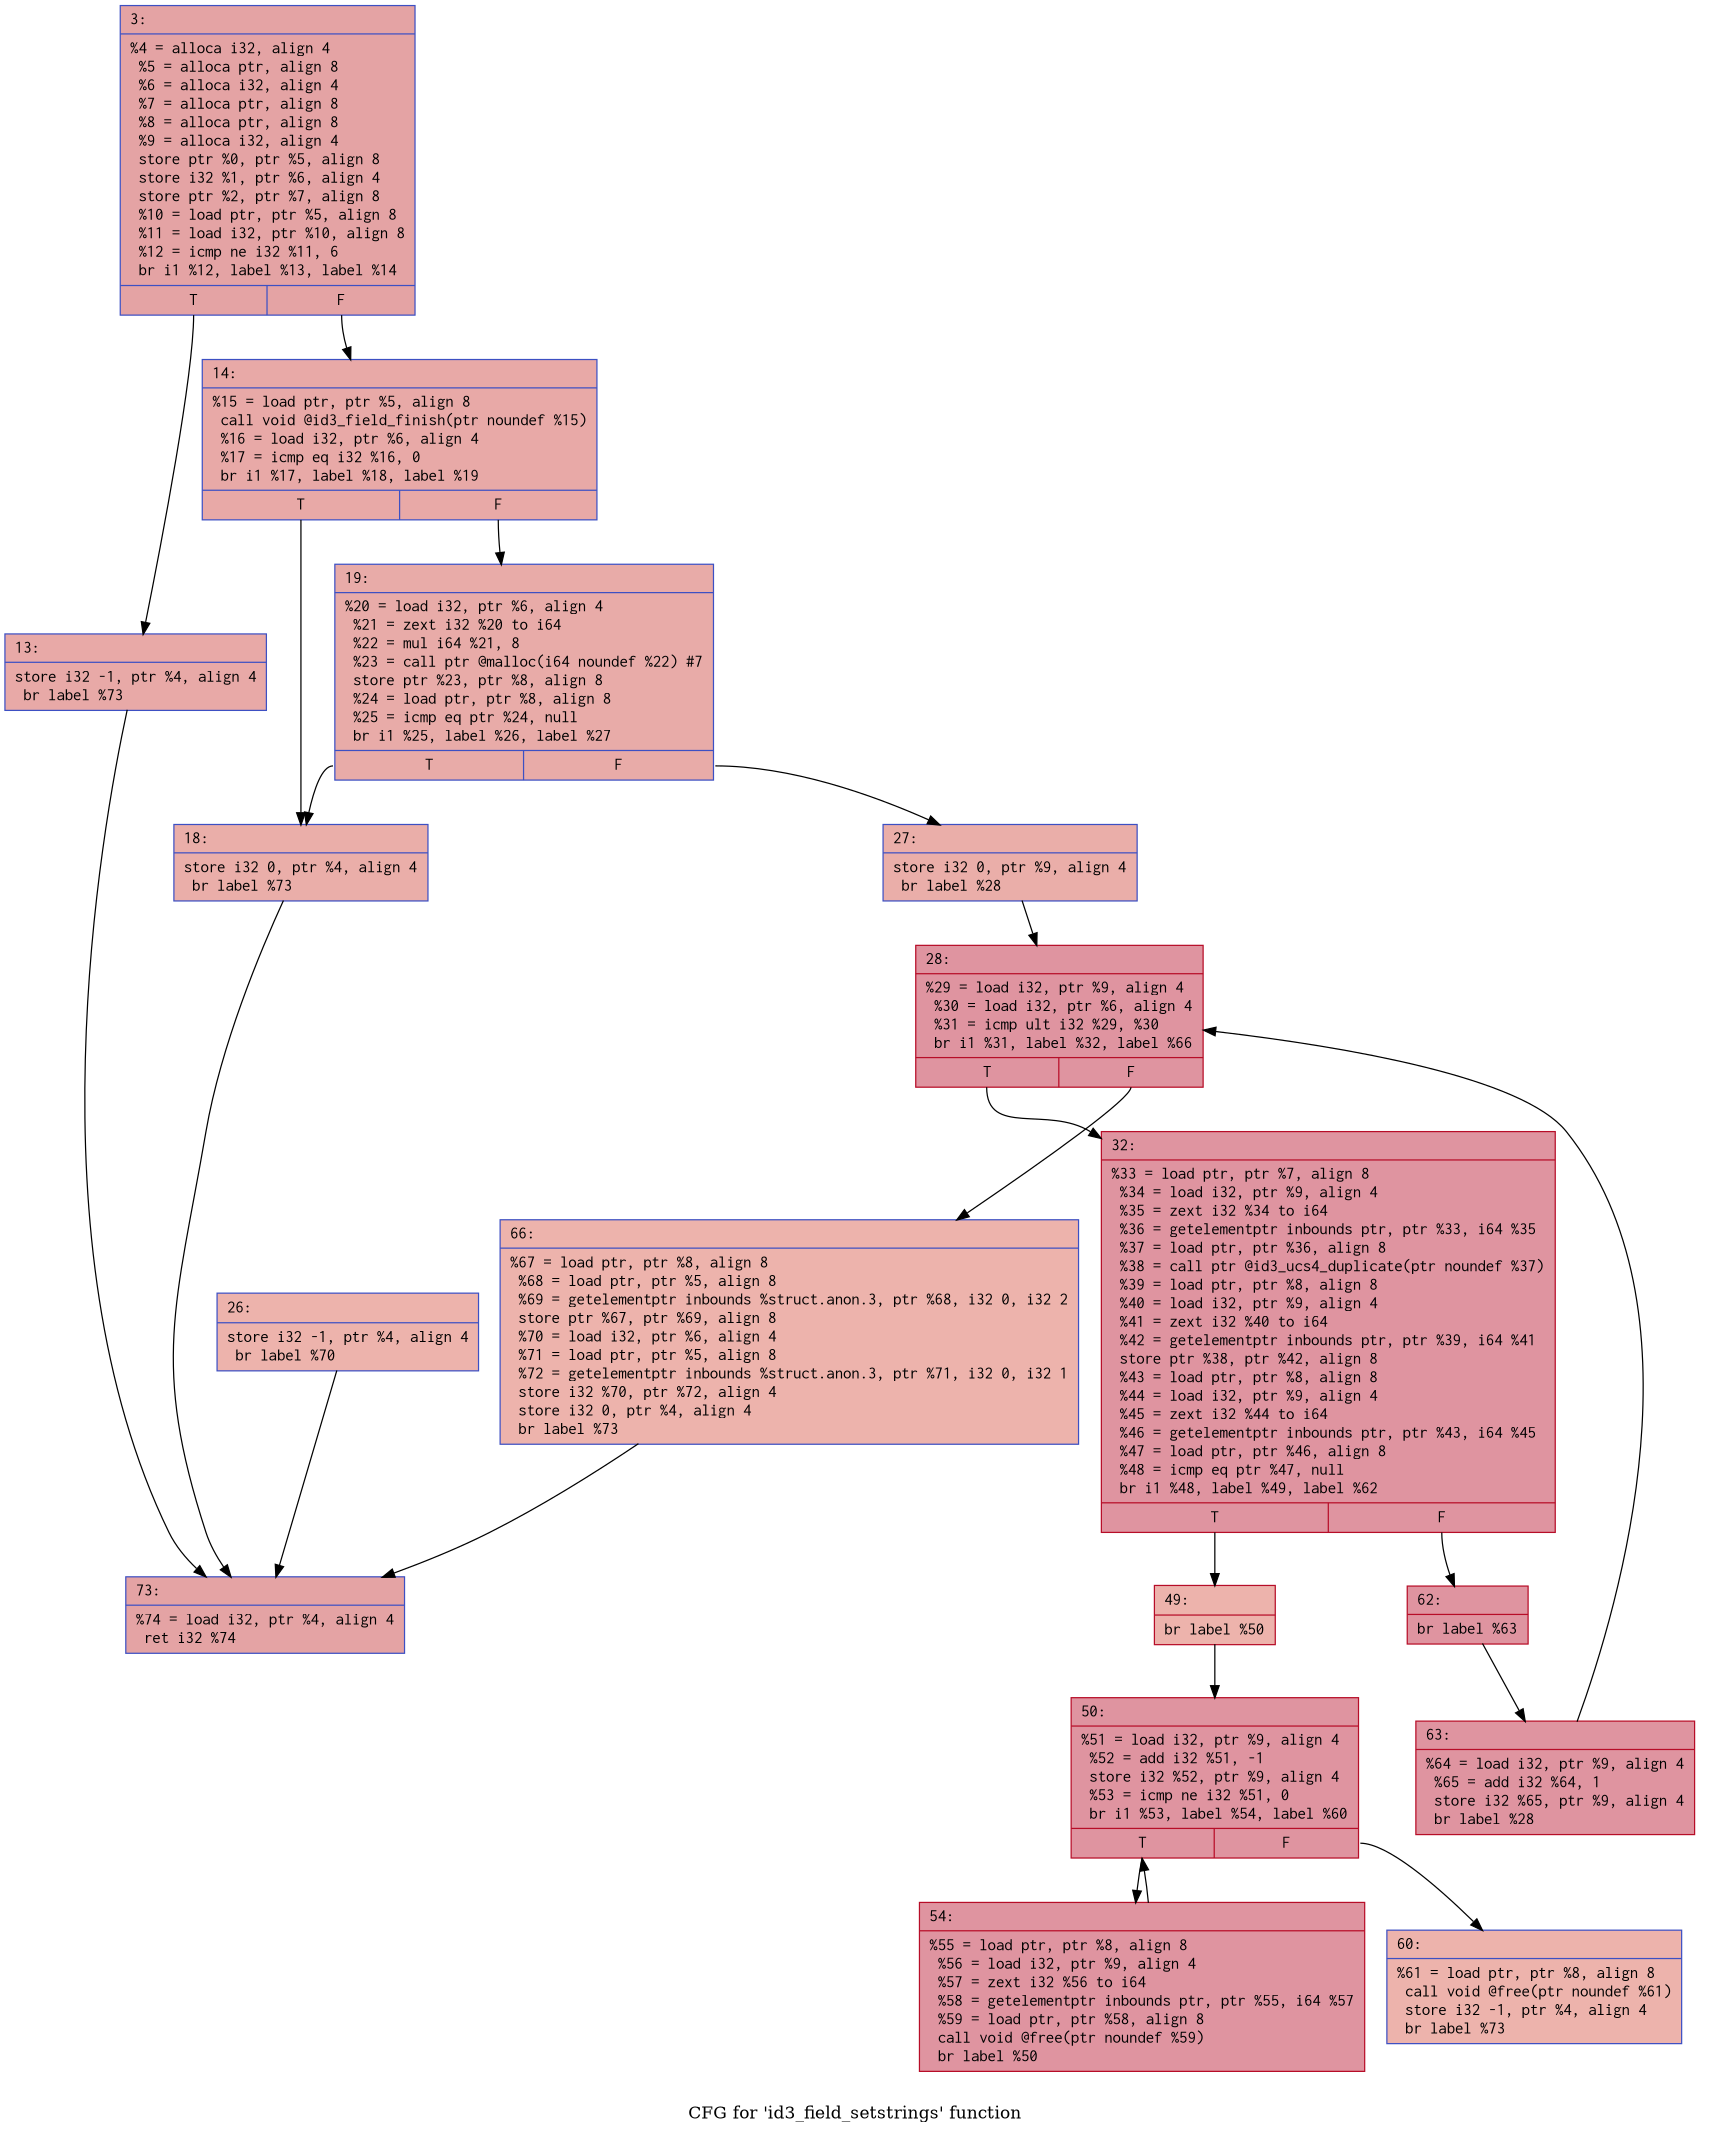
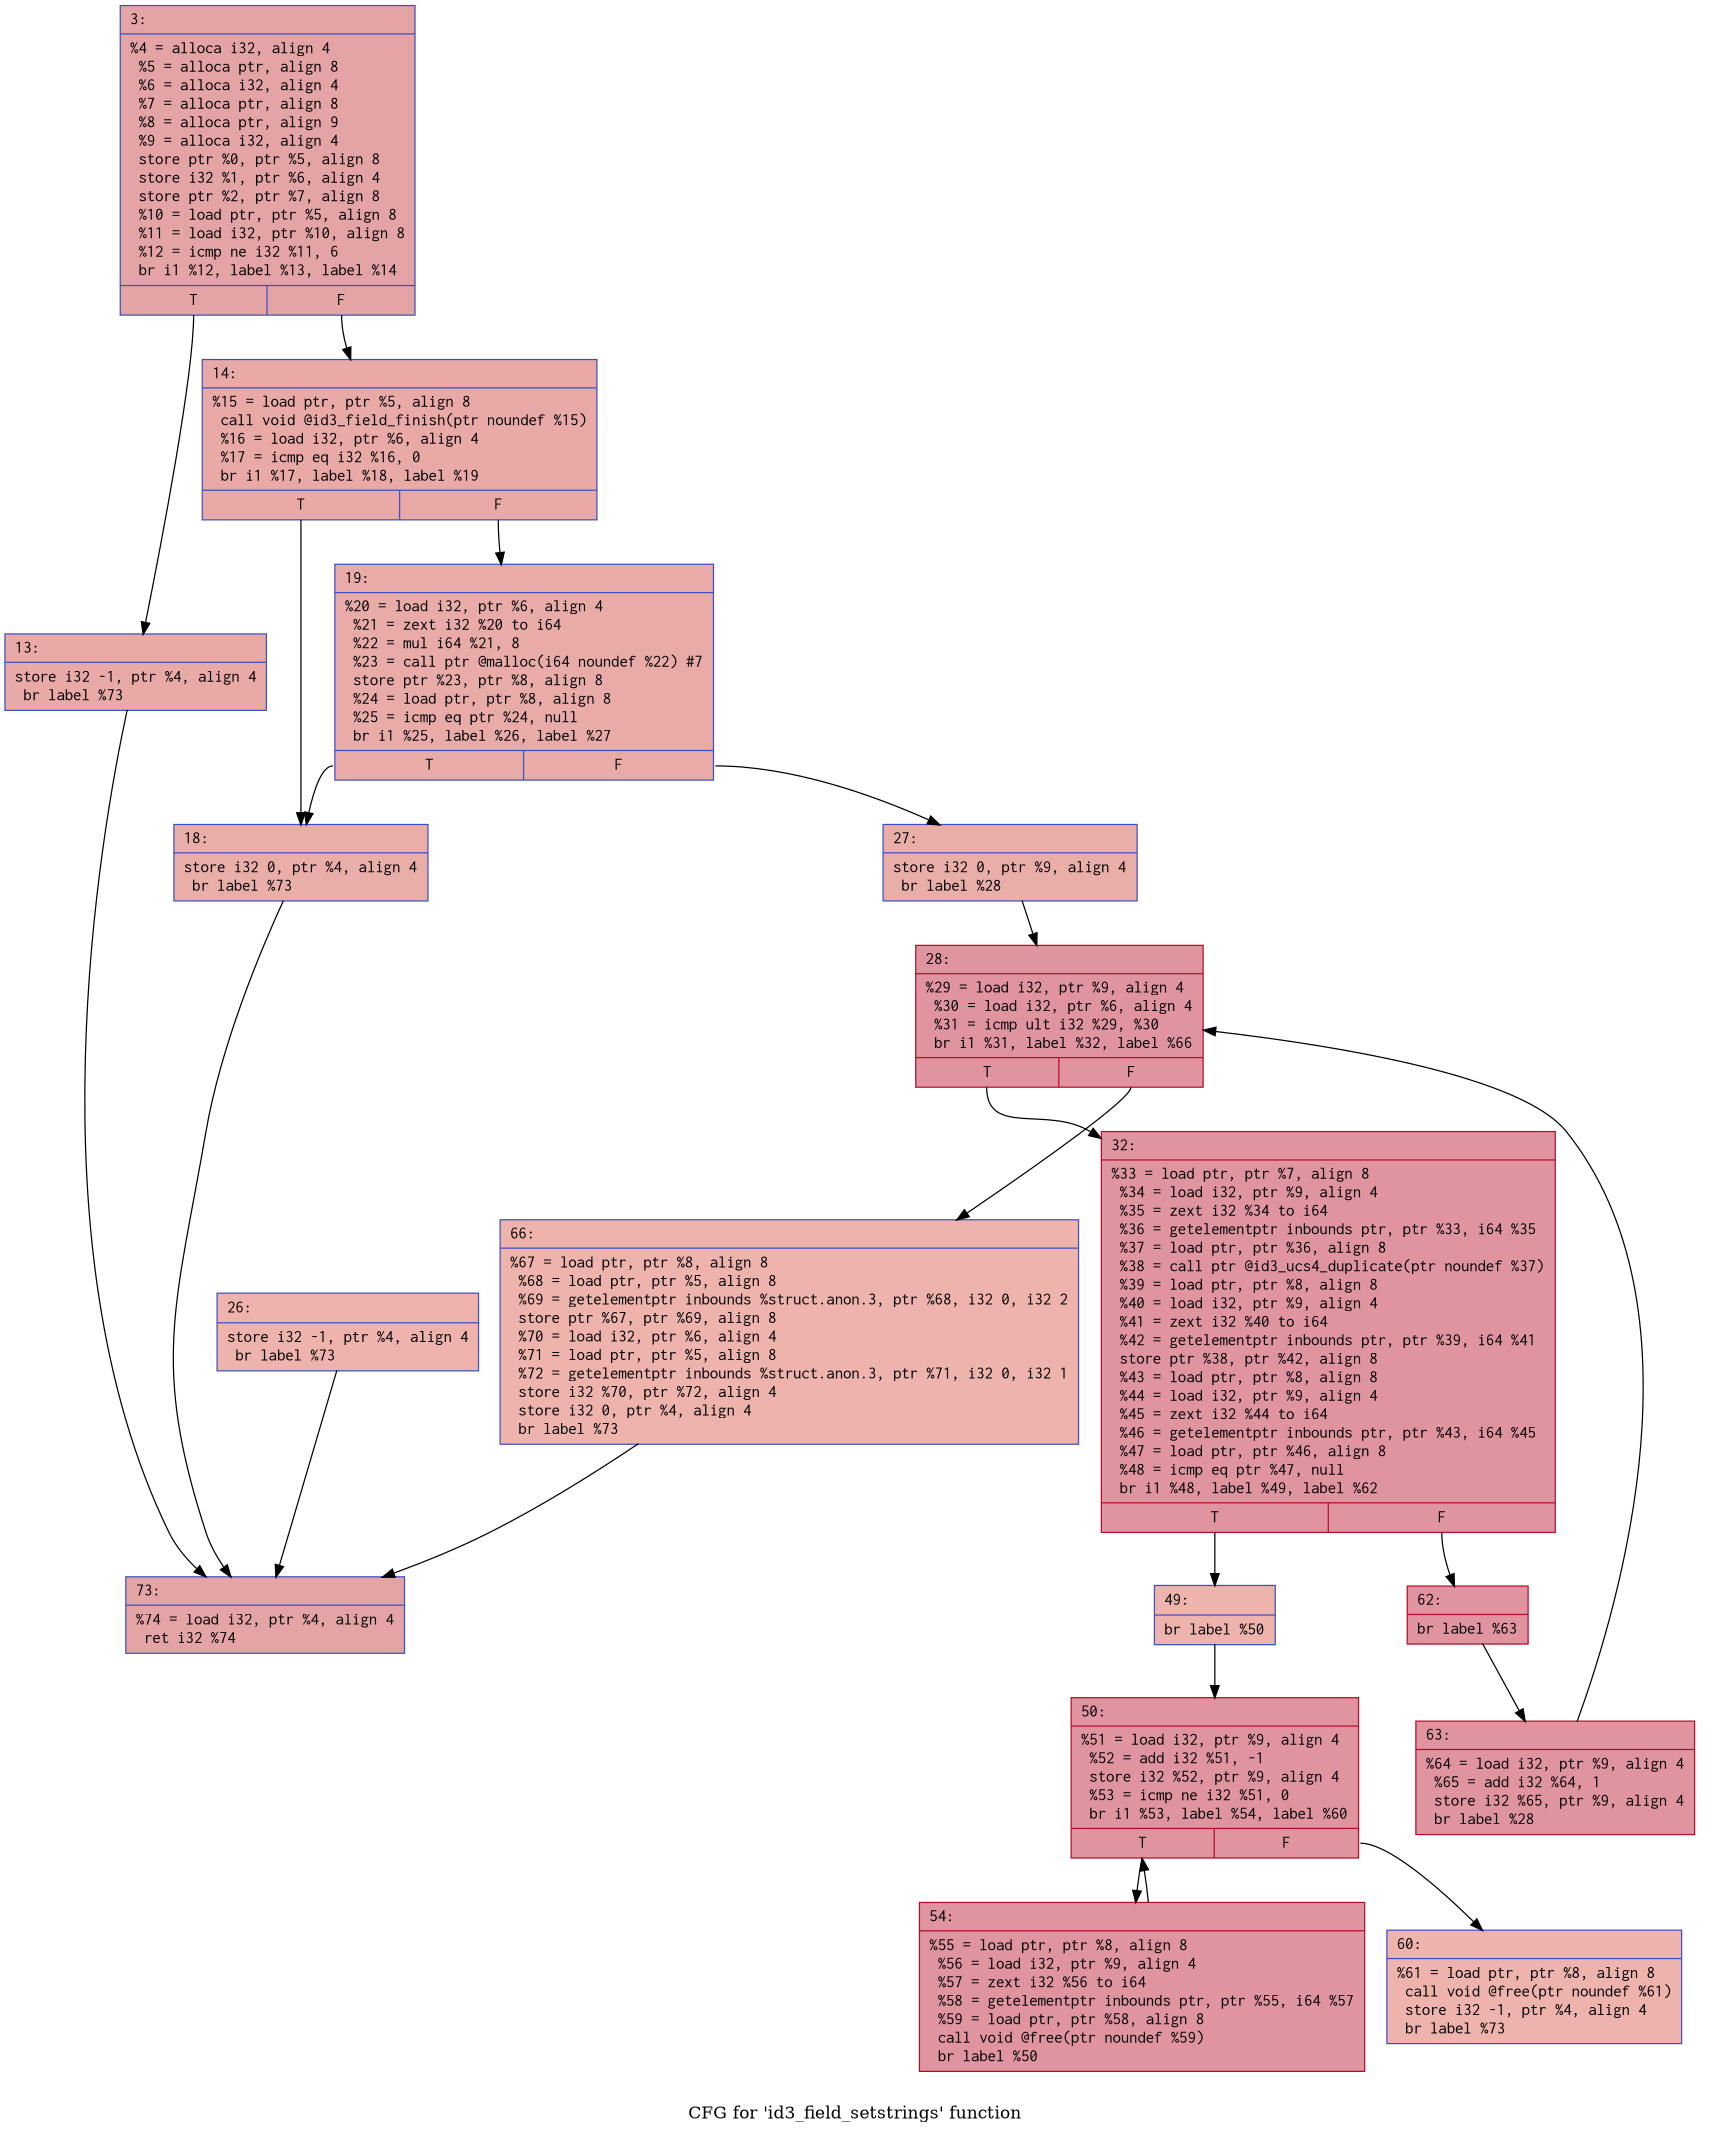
node "3:": text "%8 = alloca ptr, align 8" -> "%8 = alloca ptr, align 9"
node "26:": text "br label %70" -> "br label %73"
node "49:": color #b70d28ff -> #3d50c3ff
